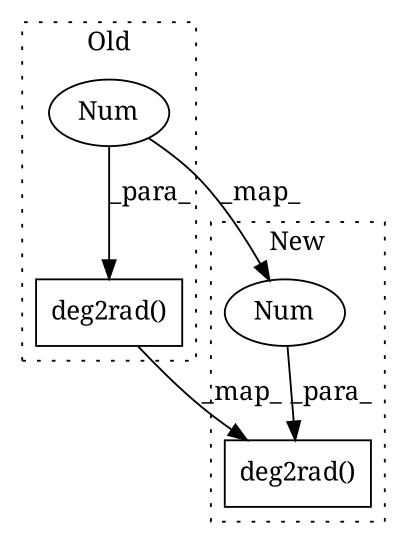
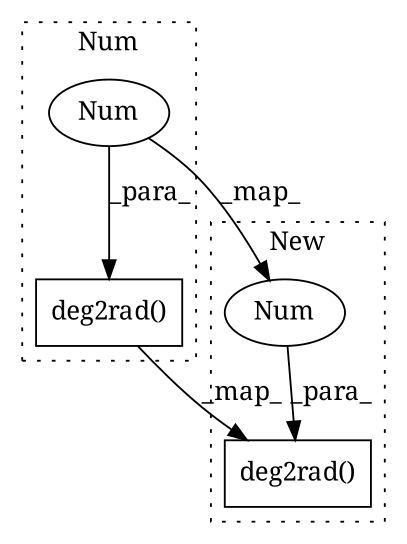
cluster "Old": label "Old" -> "Num"
